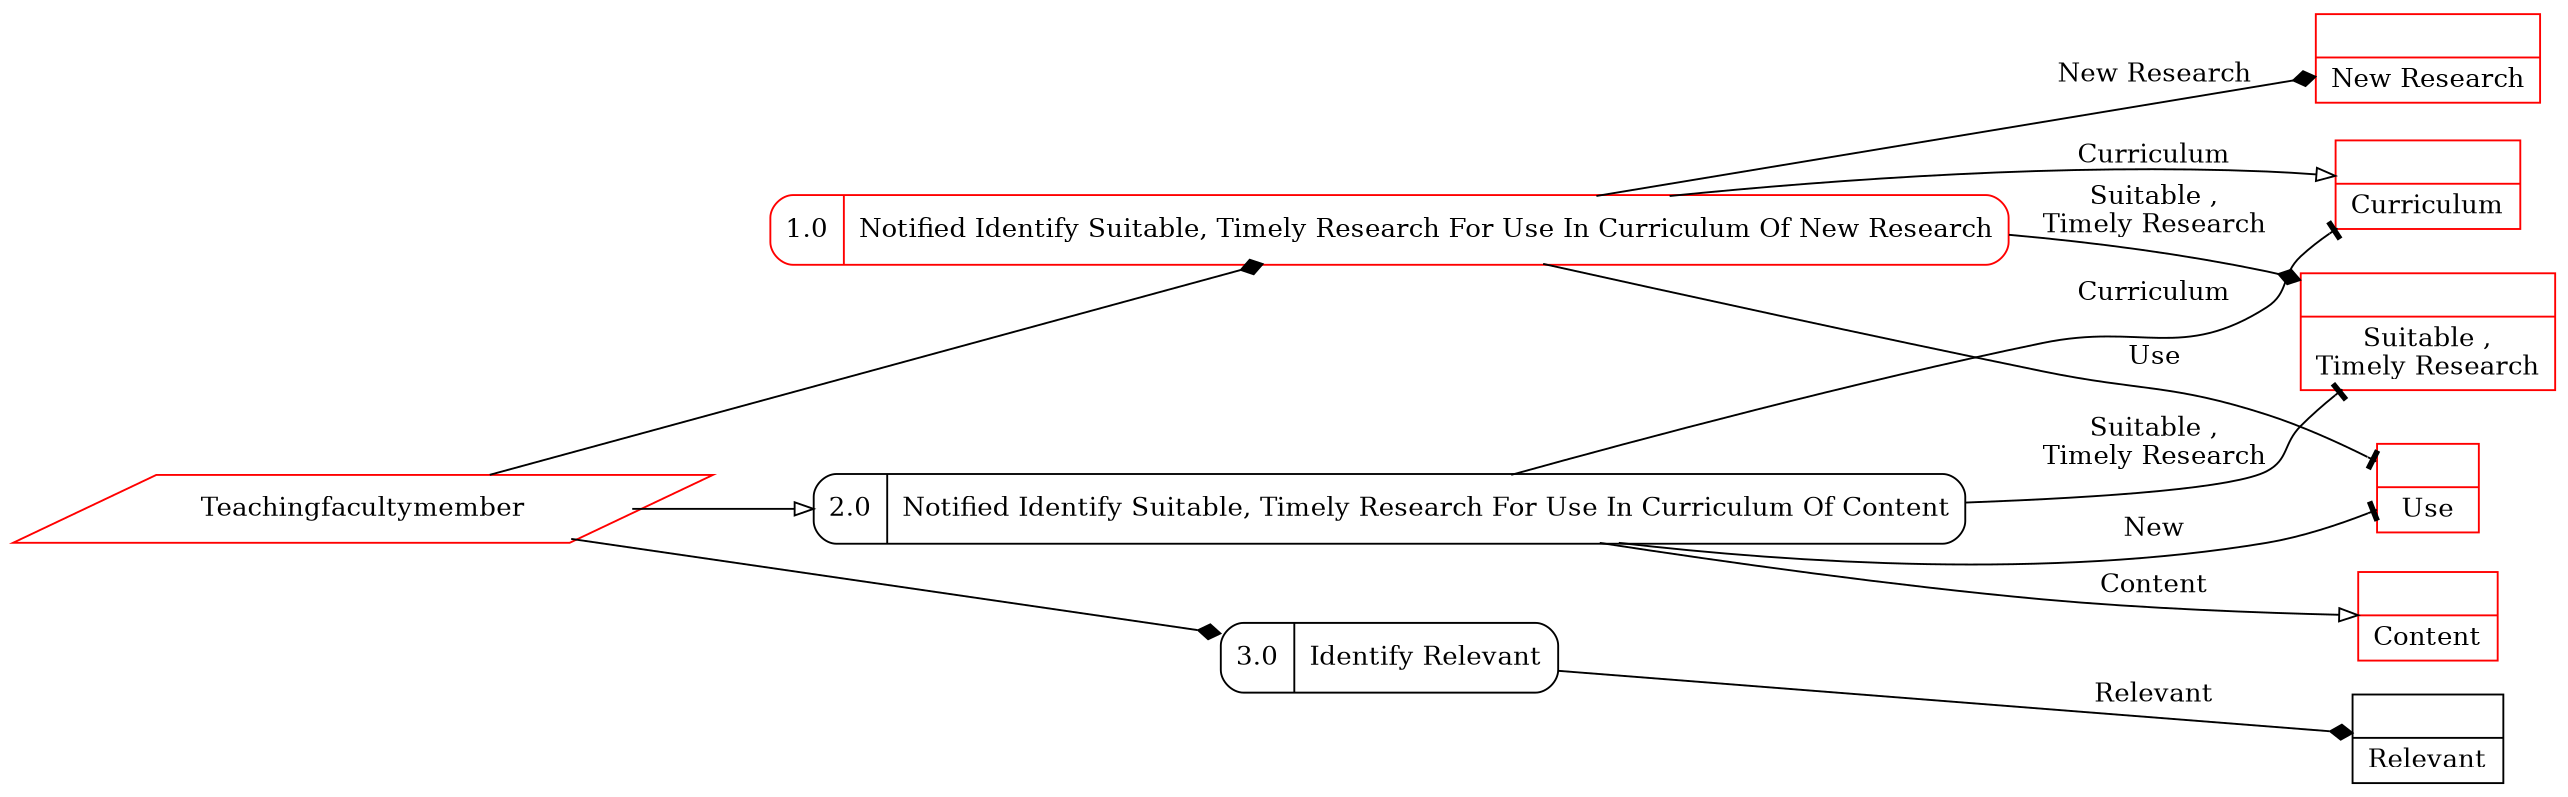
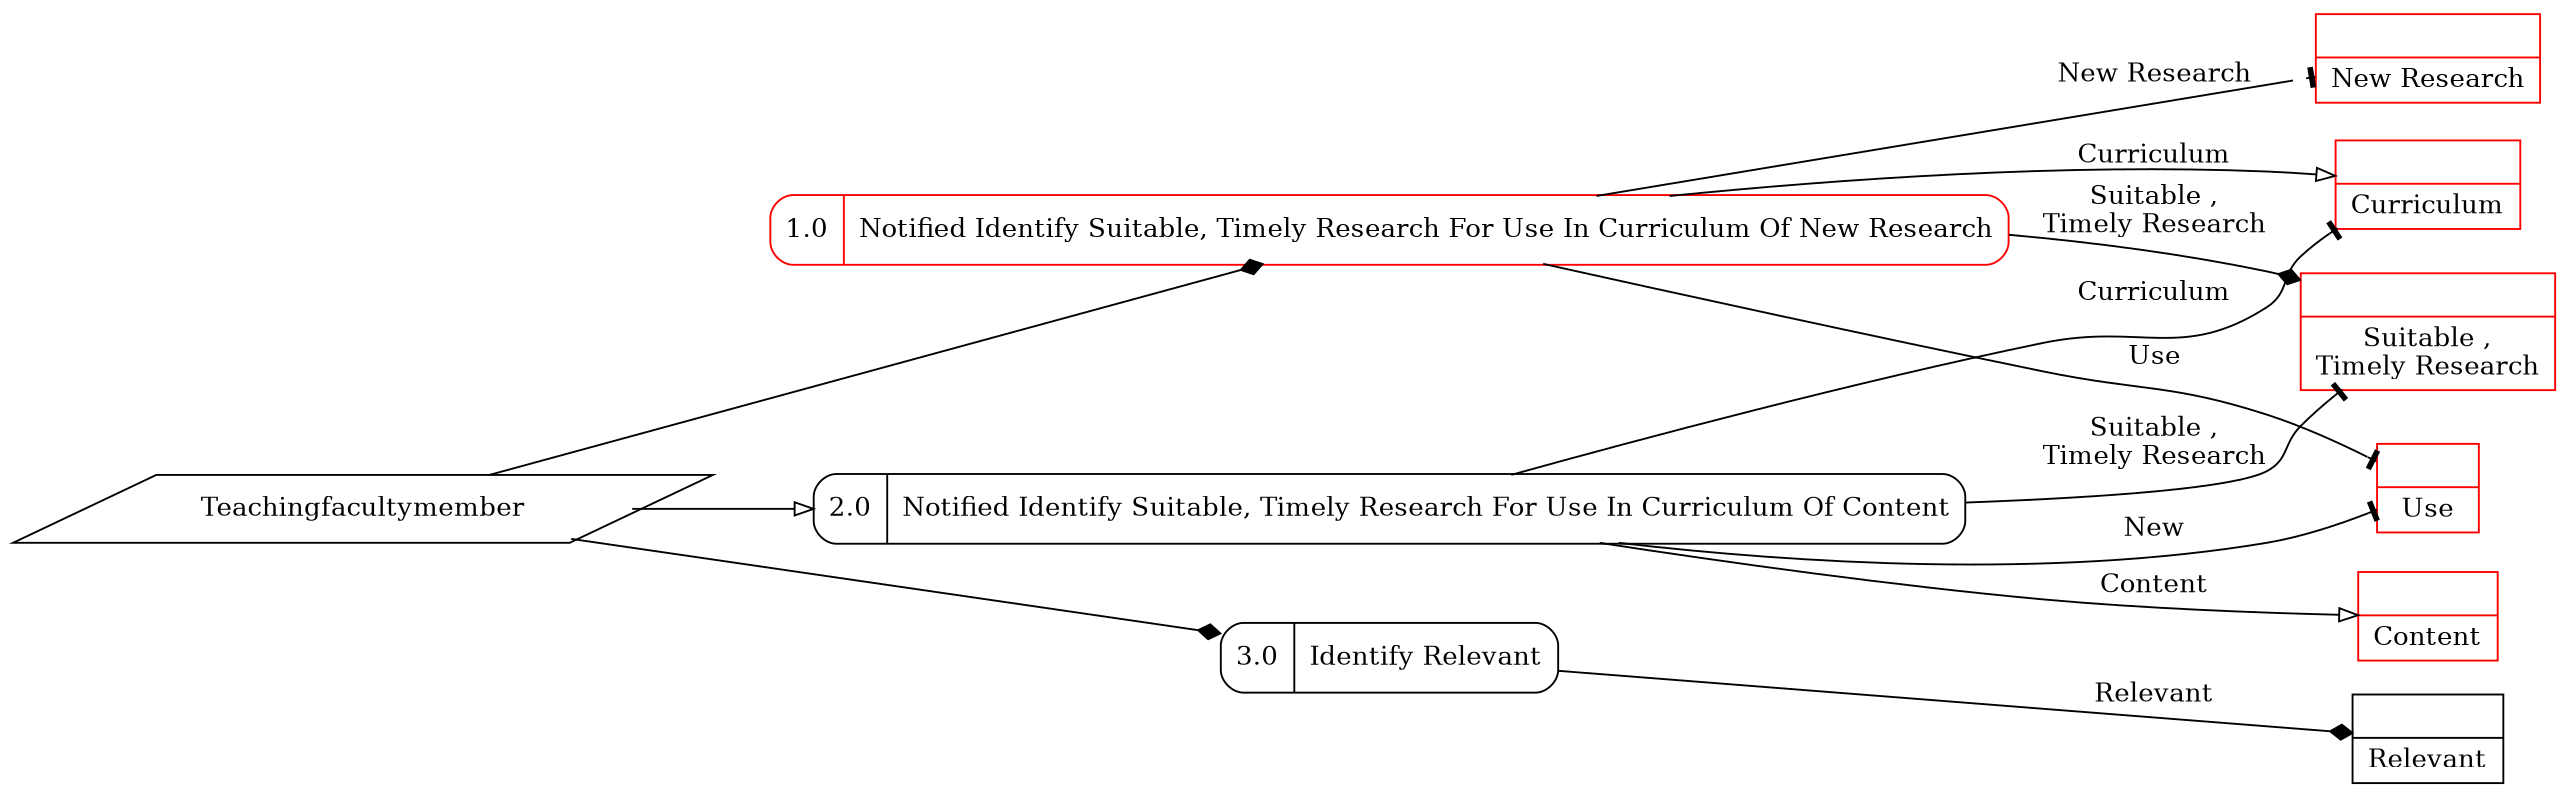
edge "1.0" -> "New Research": arrowhead diamond -> tee
node "Teachingfacultymember": color red -> black
